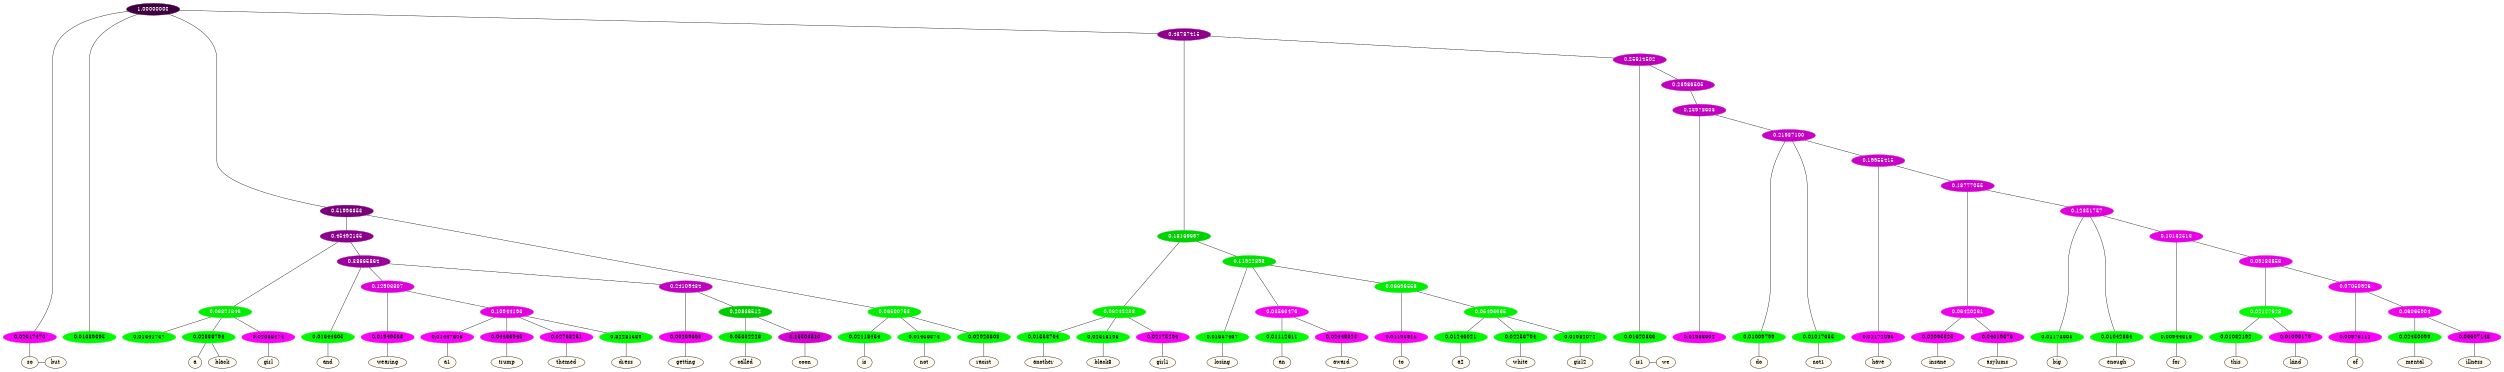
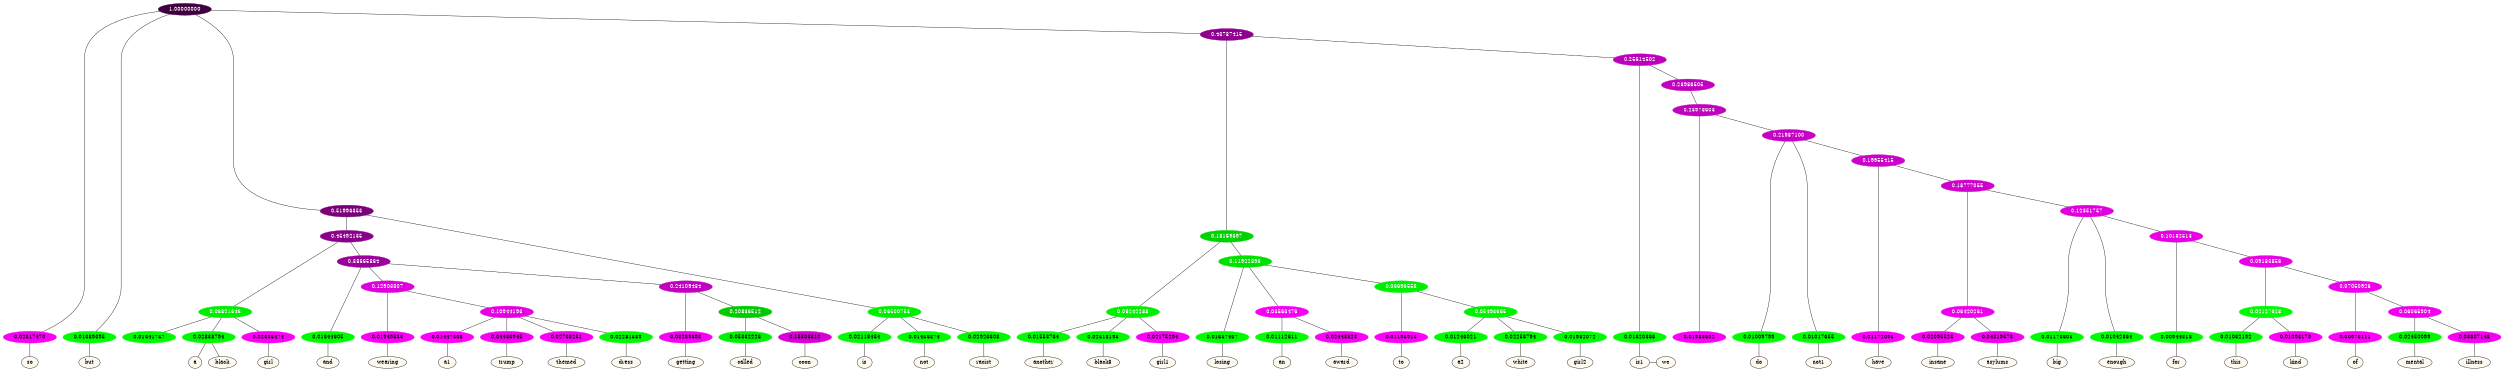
node "0.82281539": label "0.82281539" -> "0.02281539"
edge "so" -- "but": now "0.01389395" -- "but"
